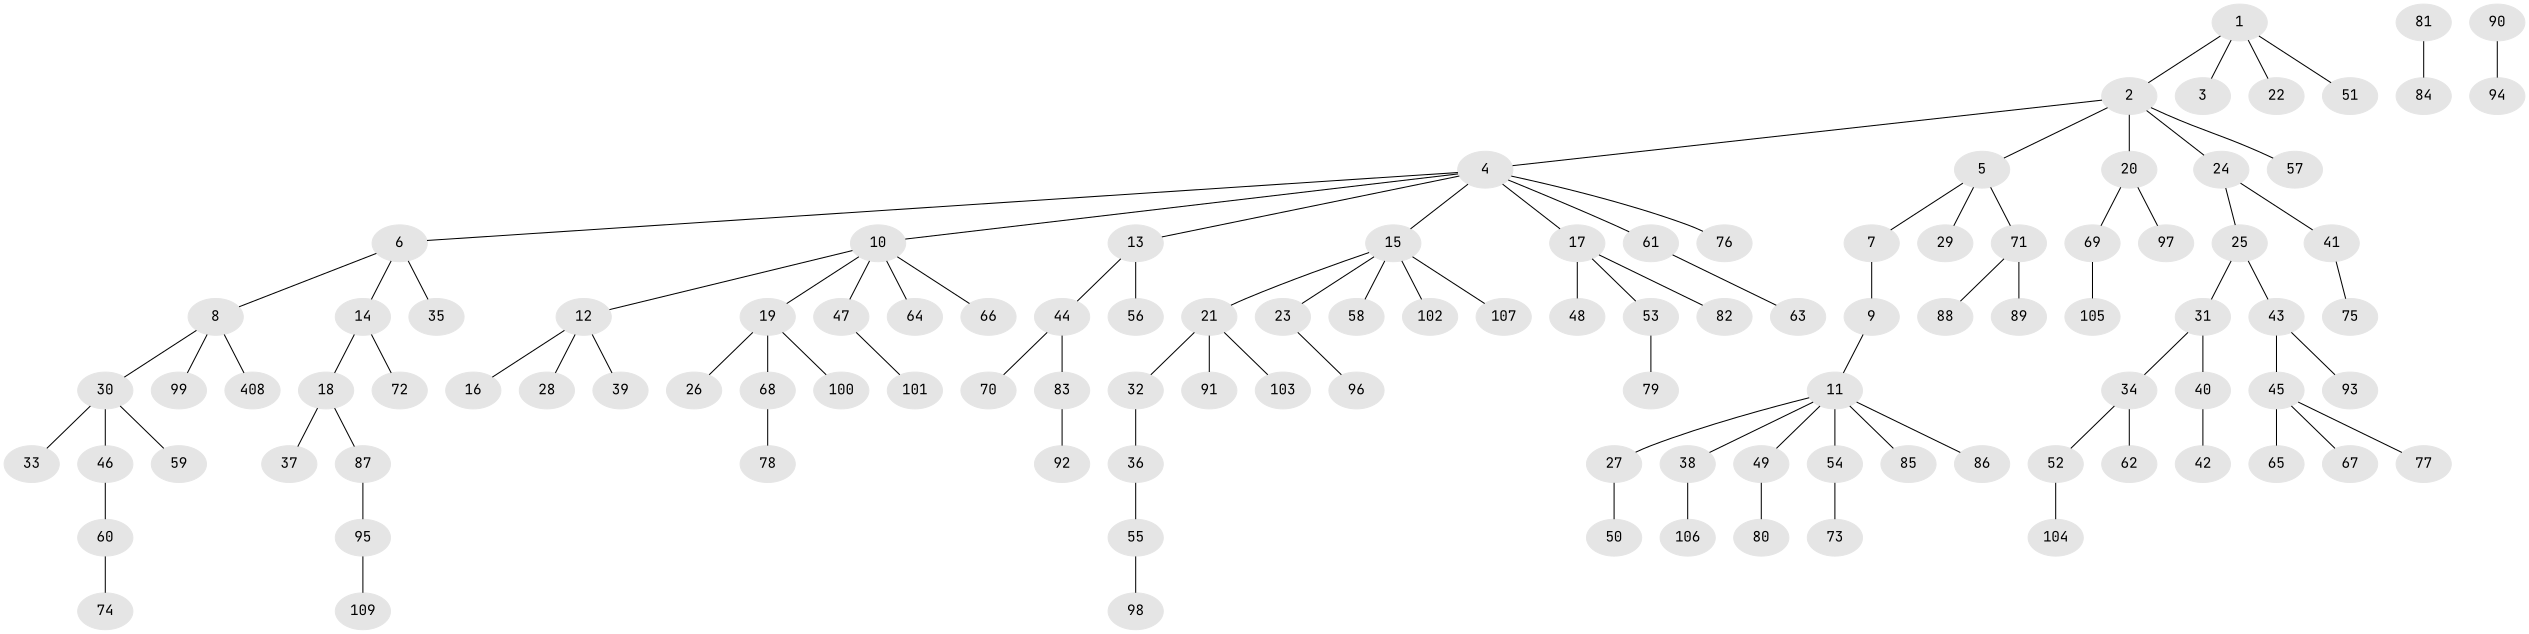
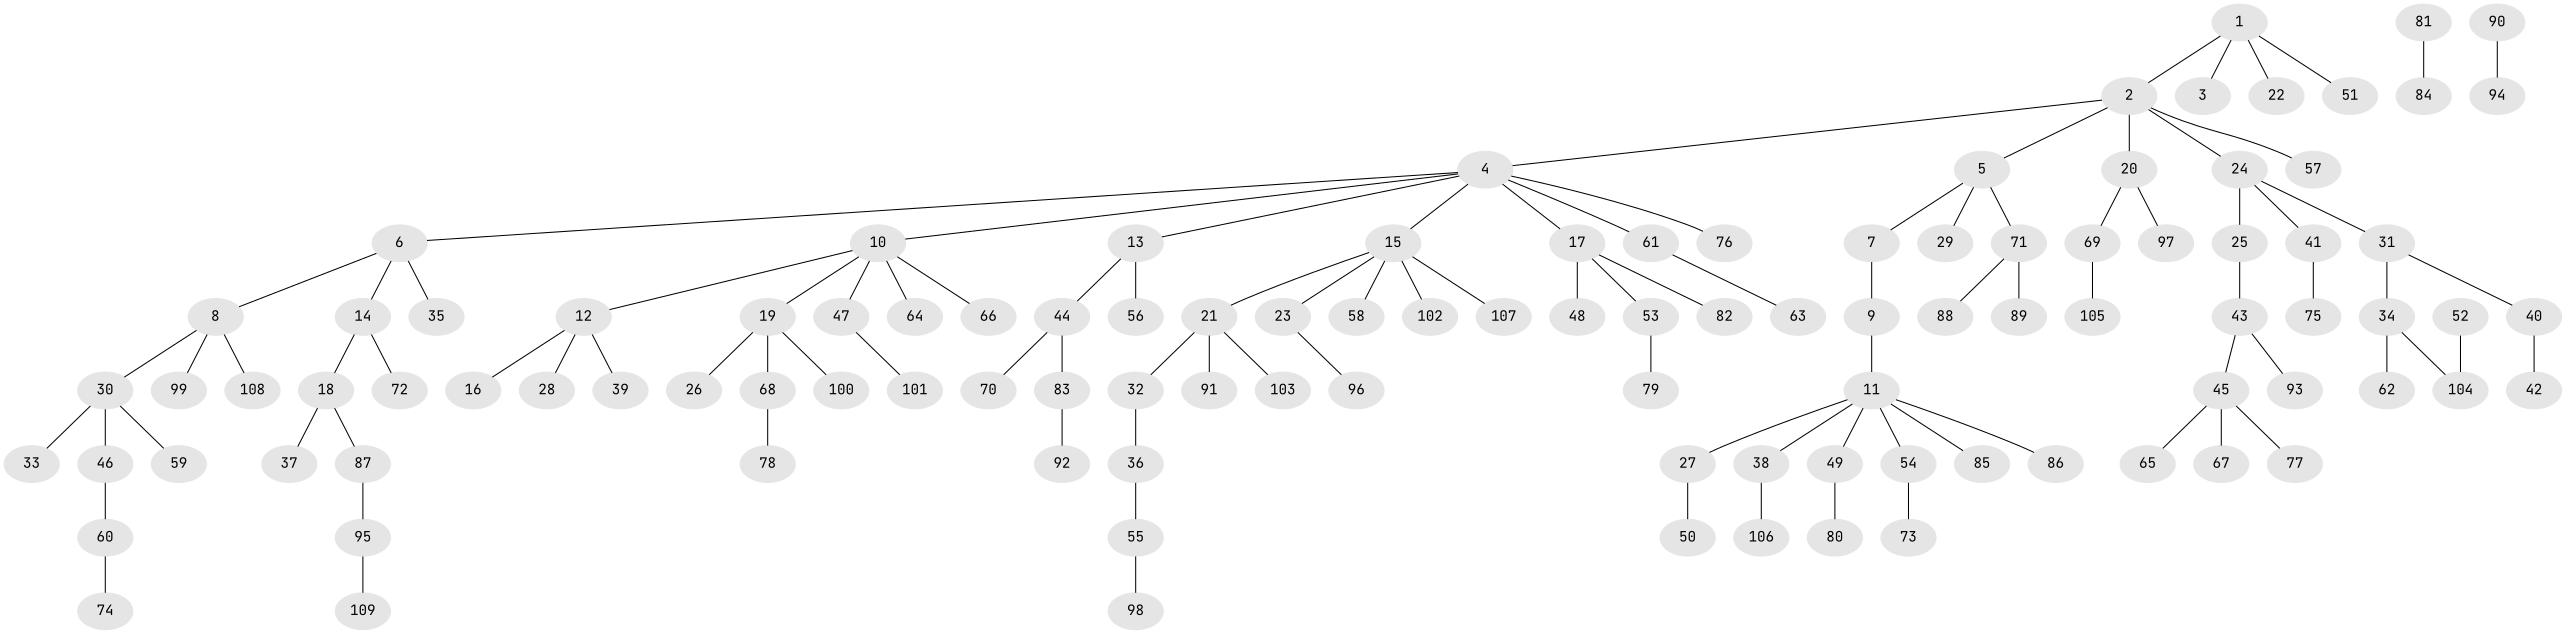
edge "25" -- "31": now "24" -- "31"
node "408": label "408" -> "108"
edge "34" -- "52": now "34" -- "104"
